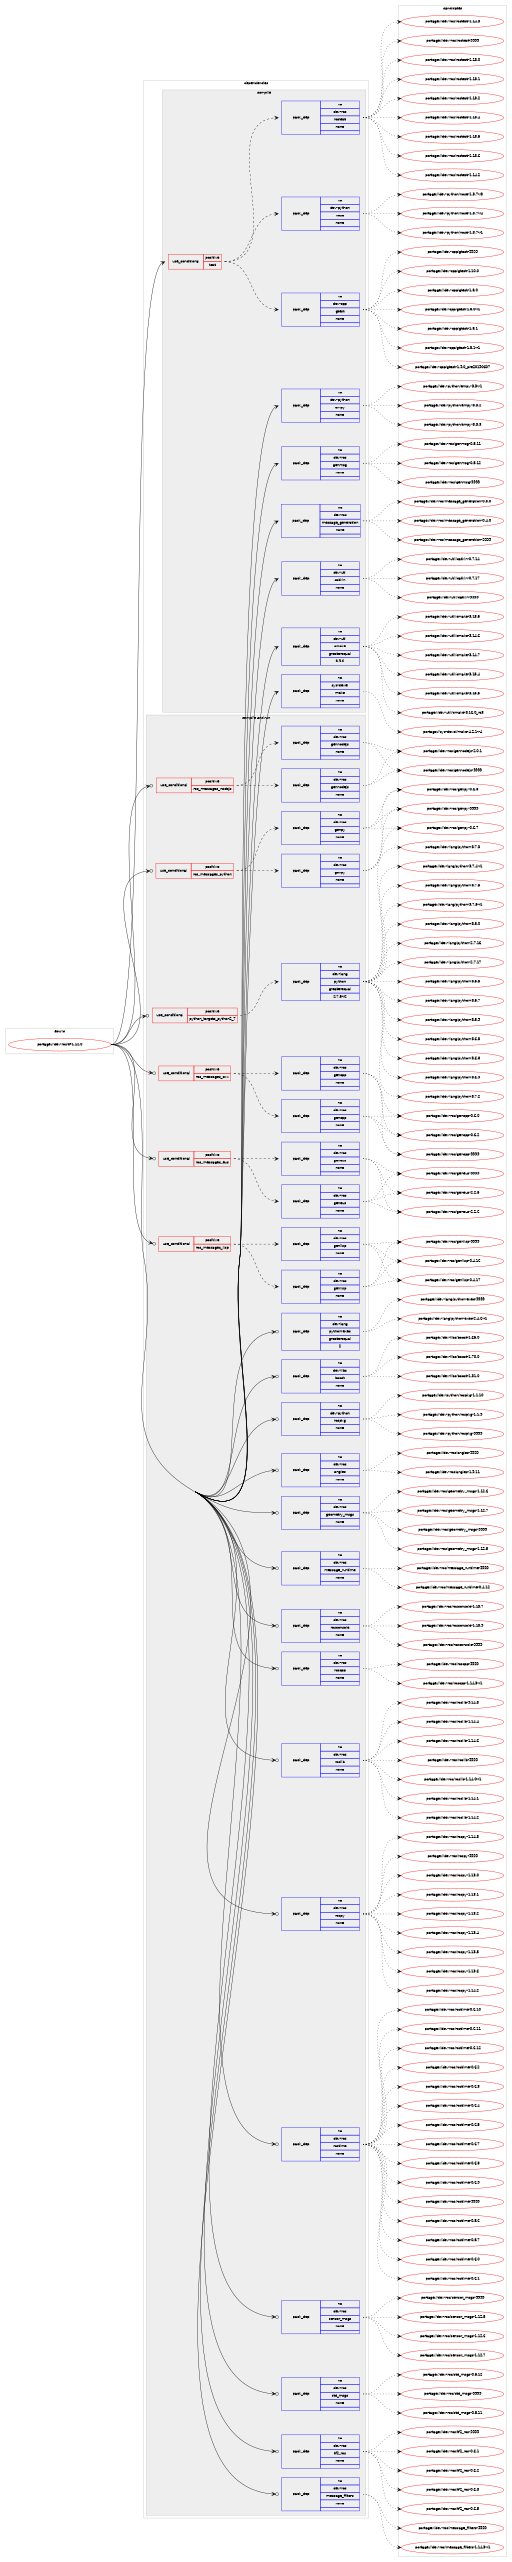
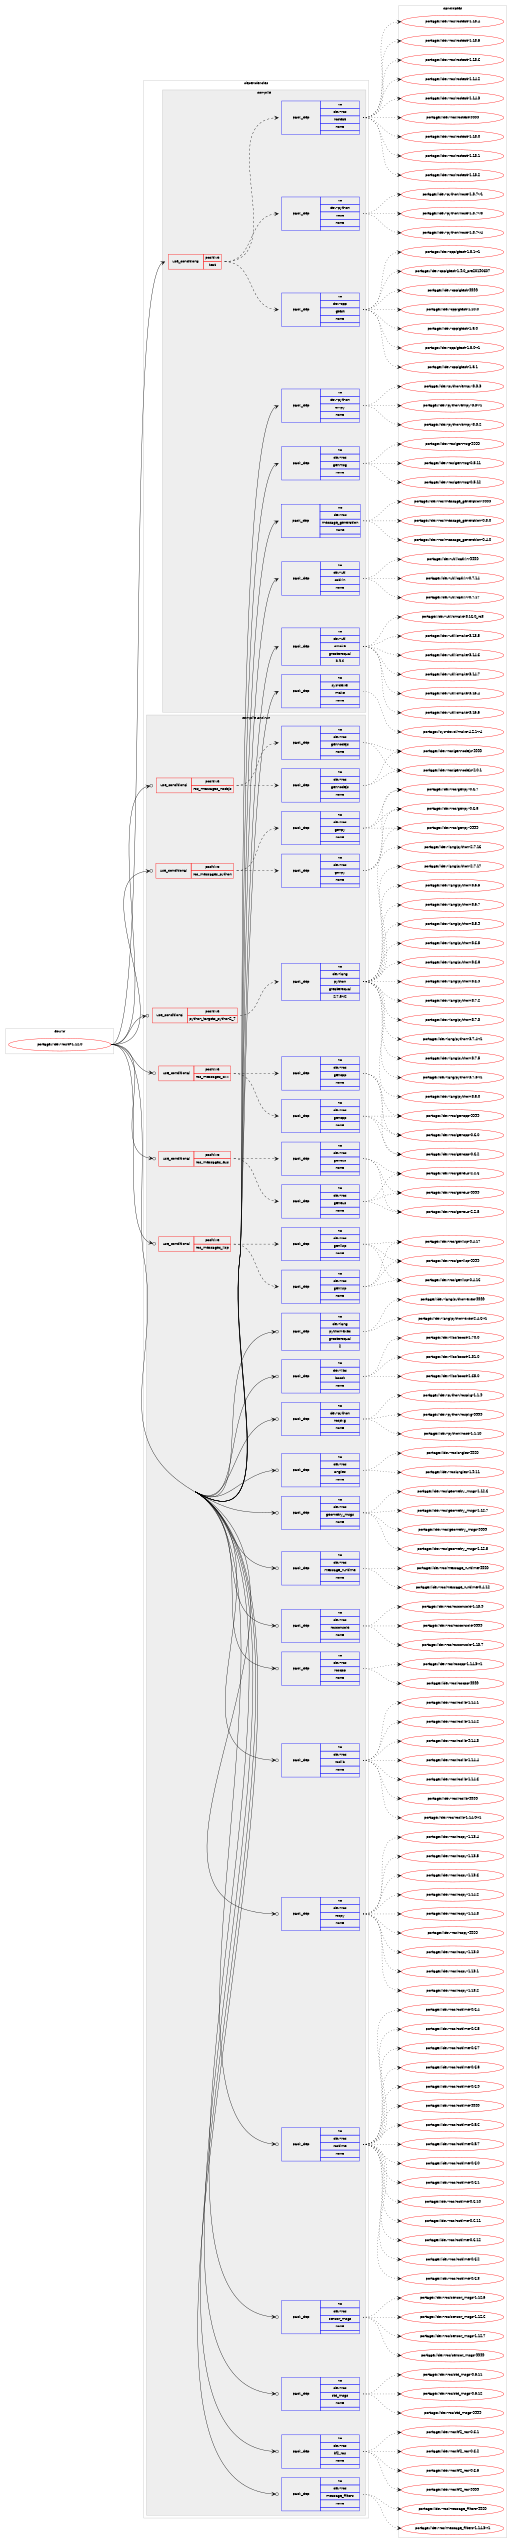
node "portage://dev-python/rospkg-1.1.10": label "portage://dev-python/rospkg-1.1.10" -> "portage://dev-python/nose-1.1.10"
node "portage://dev-ros/tf2_ros-0.6.3": removed
